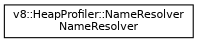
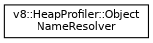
node "v8::HeapProfiler::NameResolver NameResolver": label "v8::HeapProfiler::NameResolver NameResolver" -> "v8::HeapProfiler::Object NameResolver"
